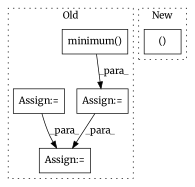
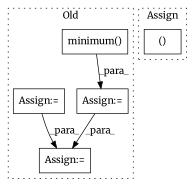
cluster "New": label "New" -> "Assign"
